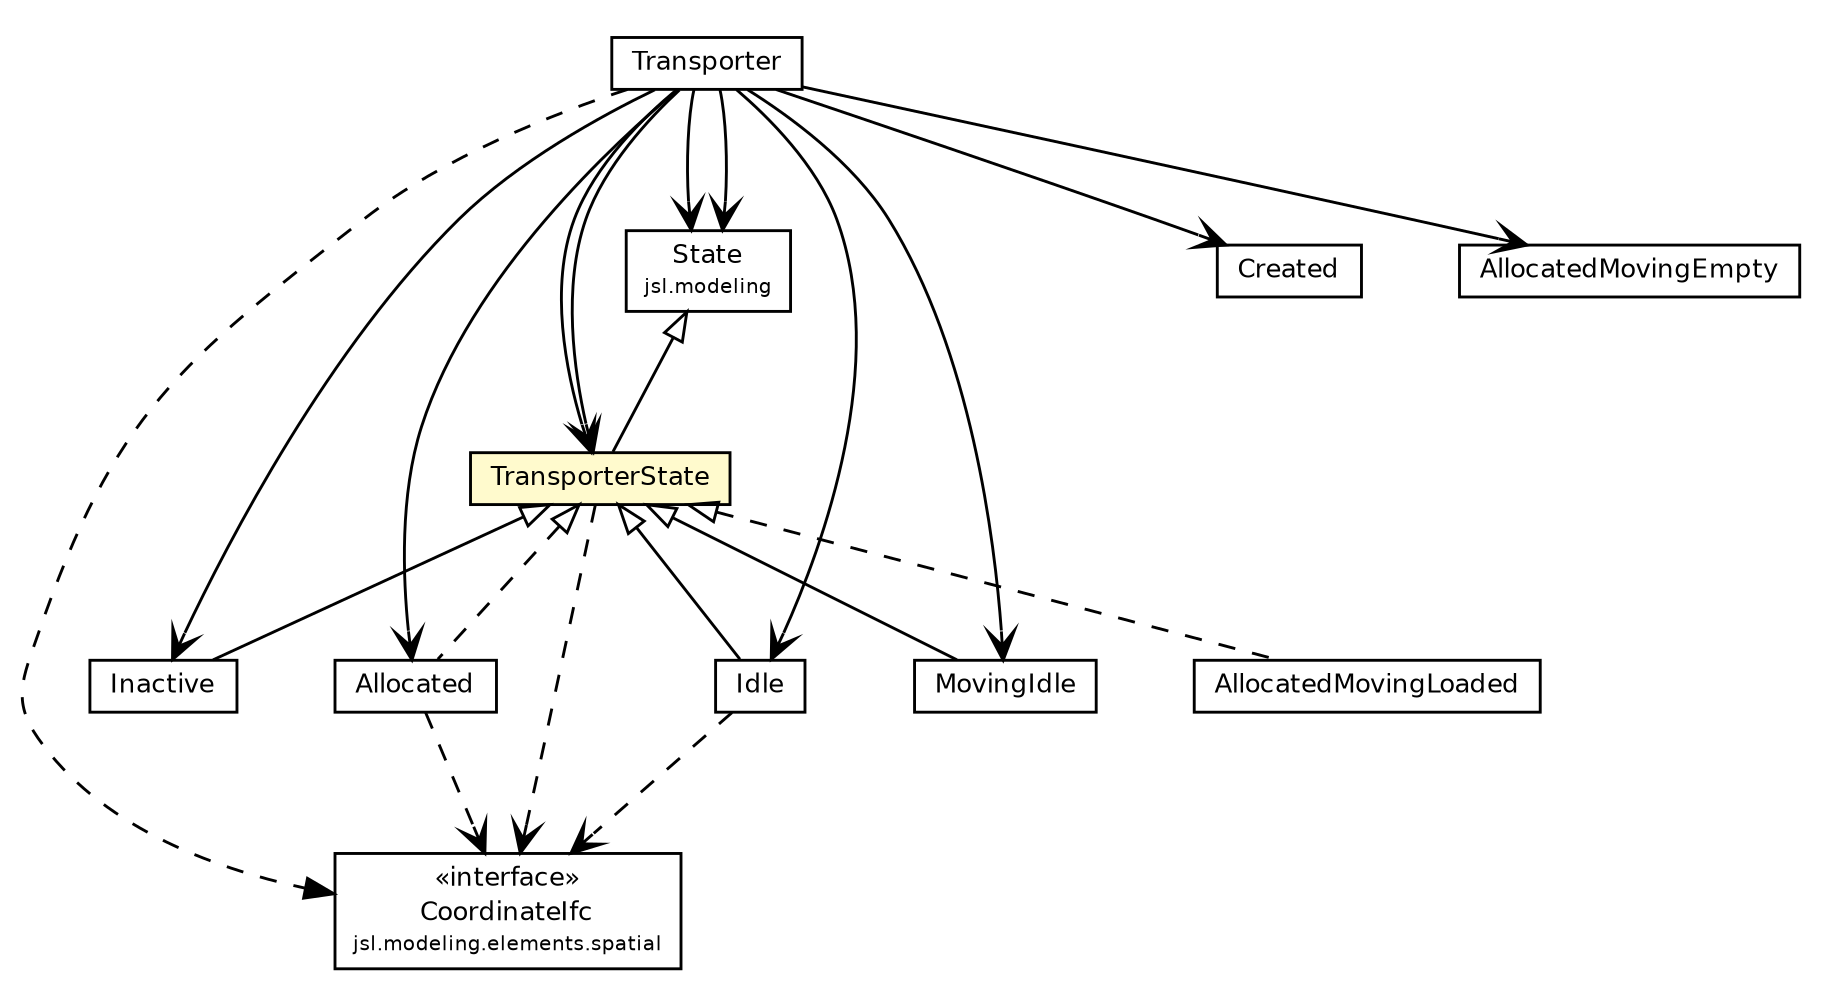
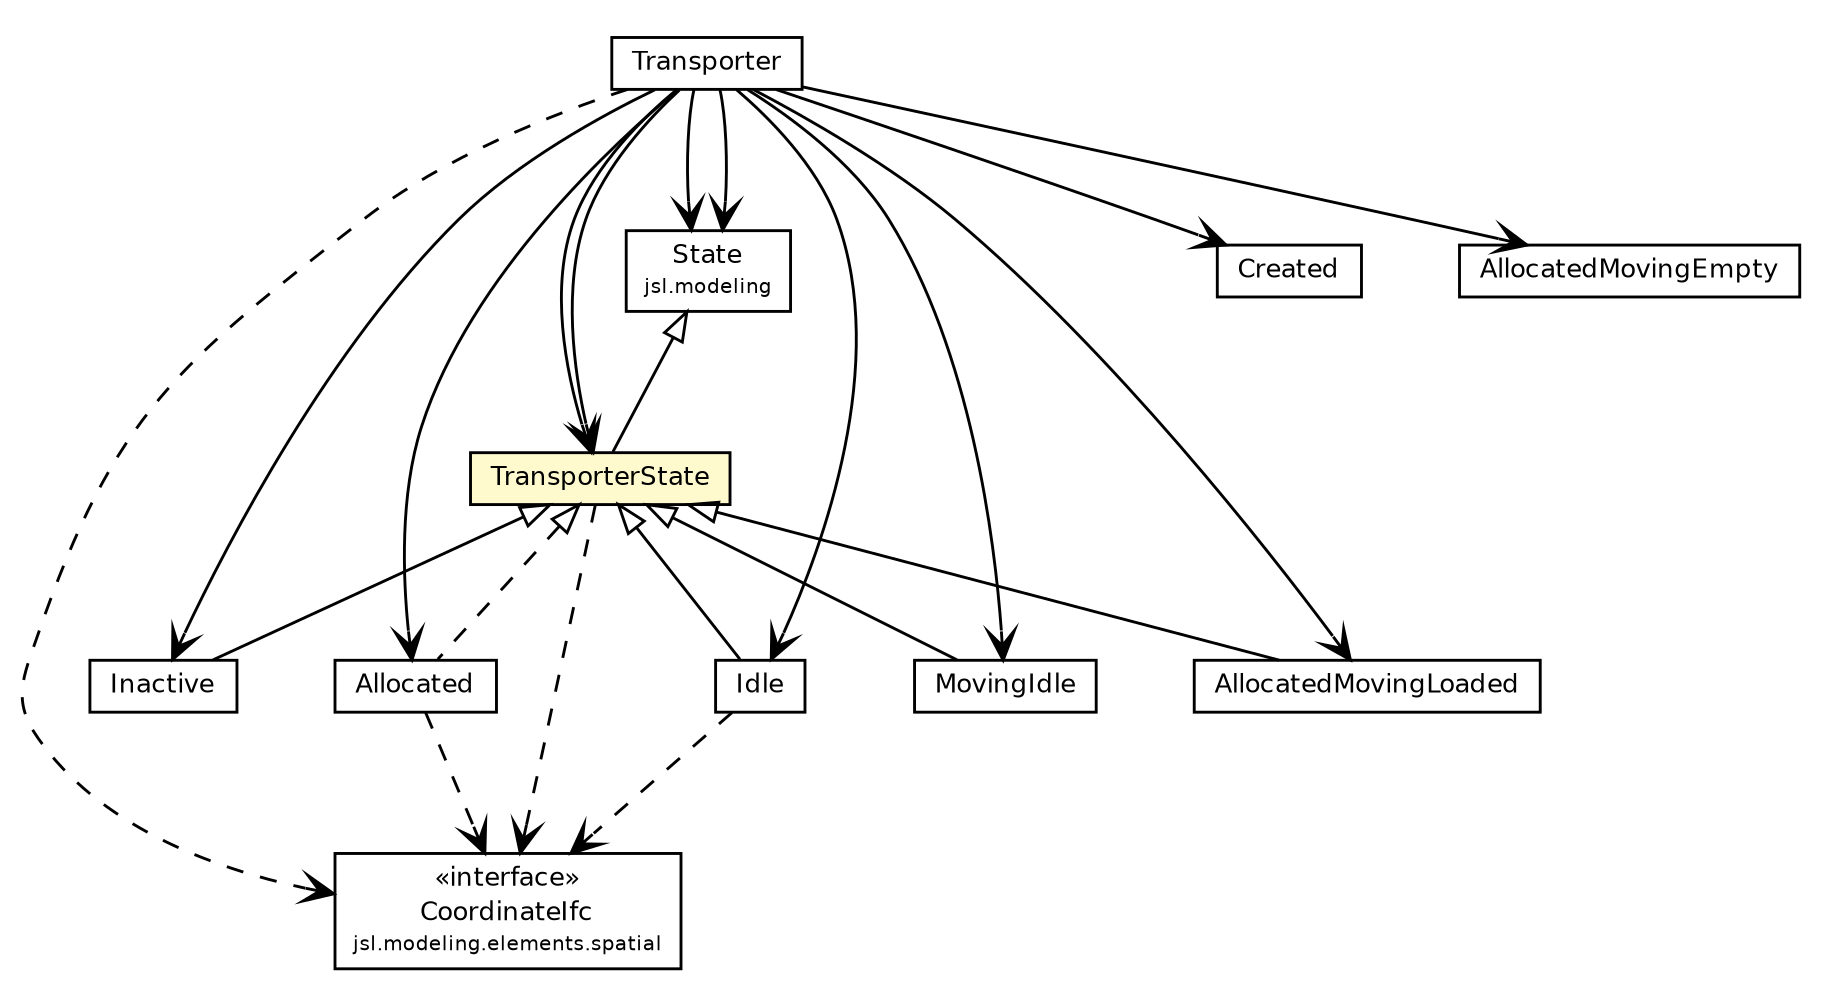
edge "Transporter" -> "AllocatedMovingLoaded": added
edge "Transporter" -> "CoordinateIfc": arrowhead normal -> open
edge "AllocatedMovingLoaded" -> "TransporterState": style dashed -> solid
